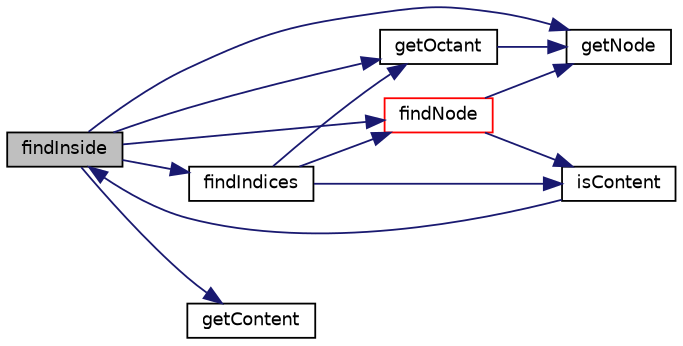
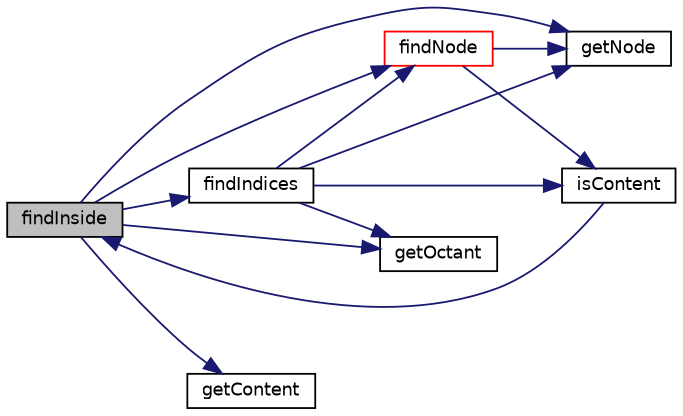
edge "getOctant" -> "getNode": now "findIndices" -> "getNode"
